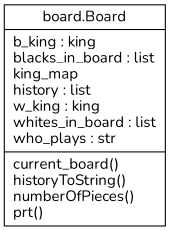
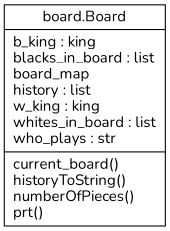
node "board.Board": text "king_map" -> "board_map"
